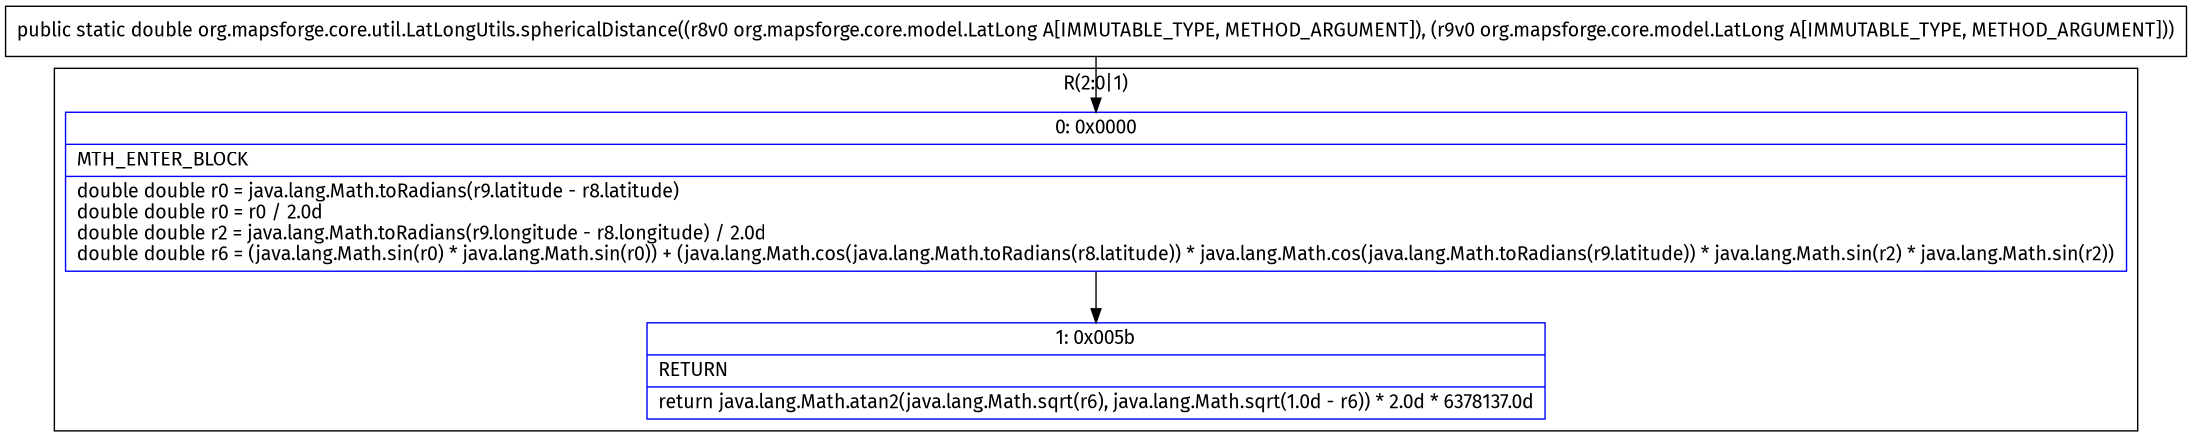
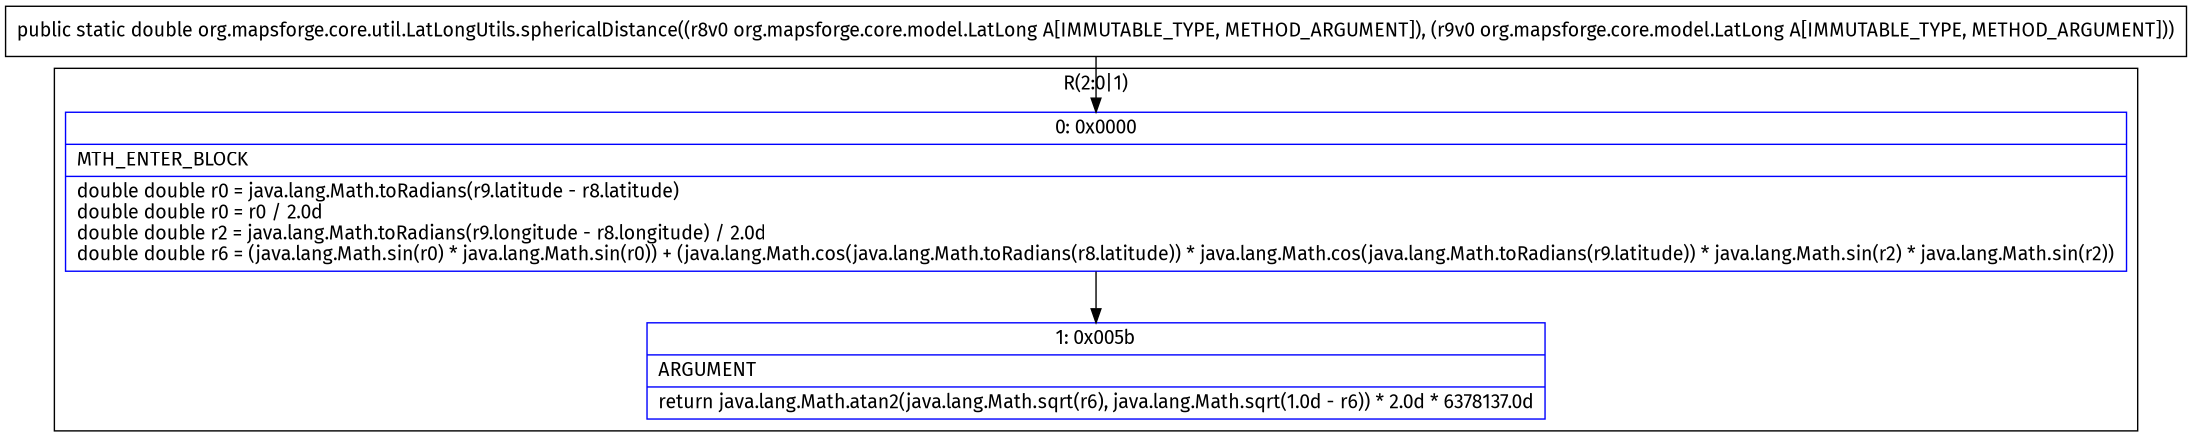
node "1: 0x005b": text "RETURN" -> "ARGUMENT"
